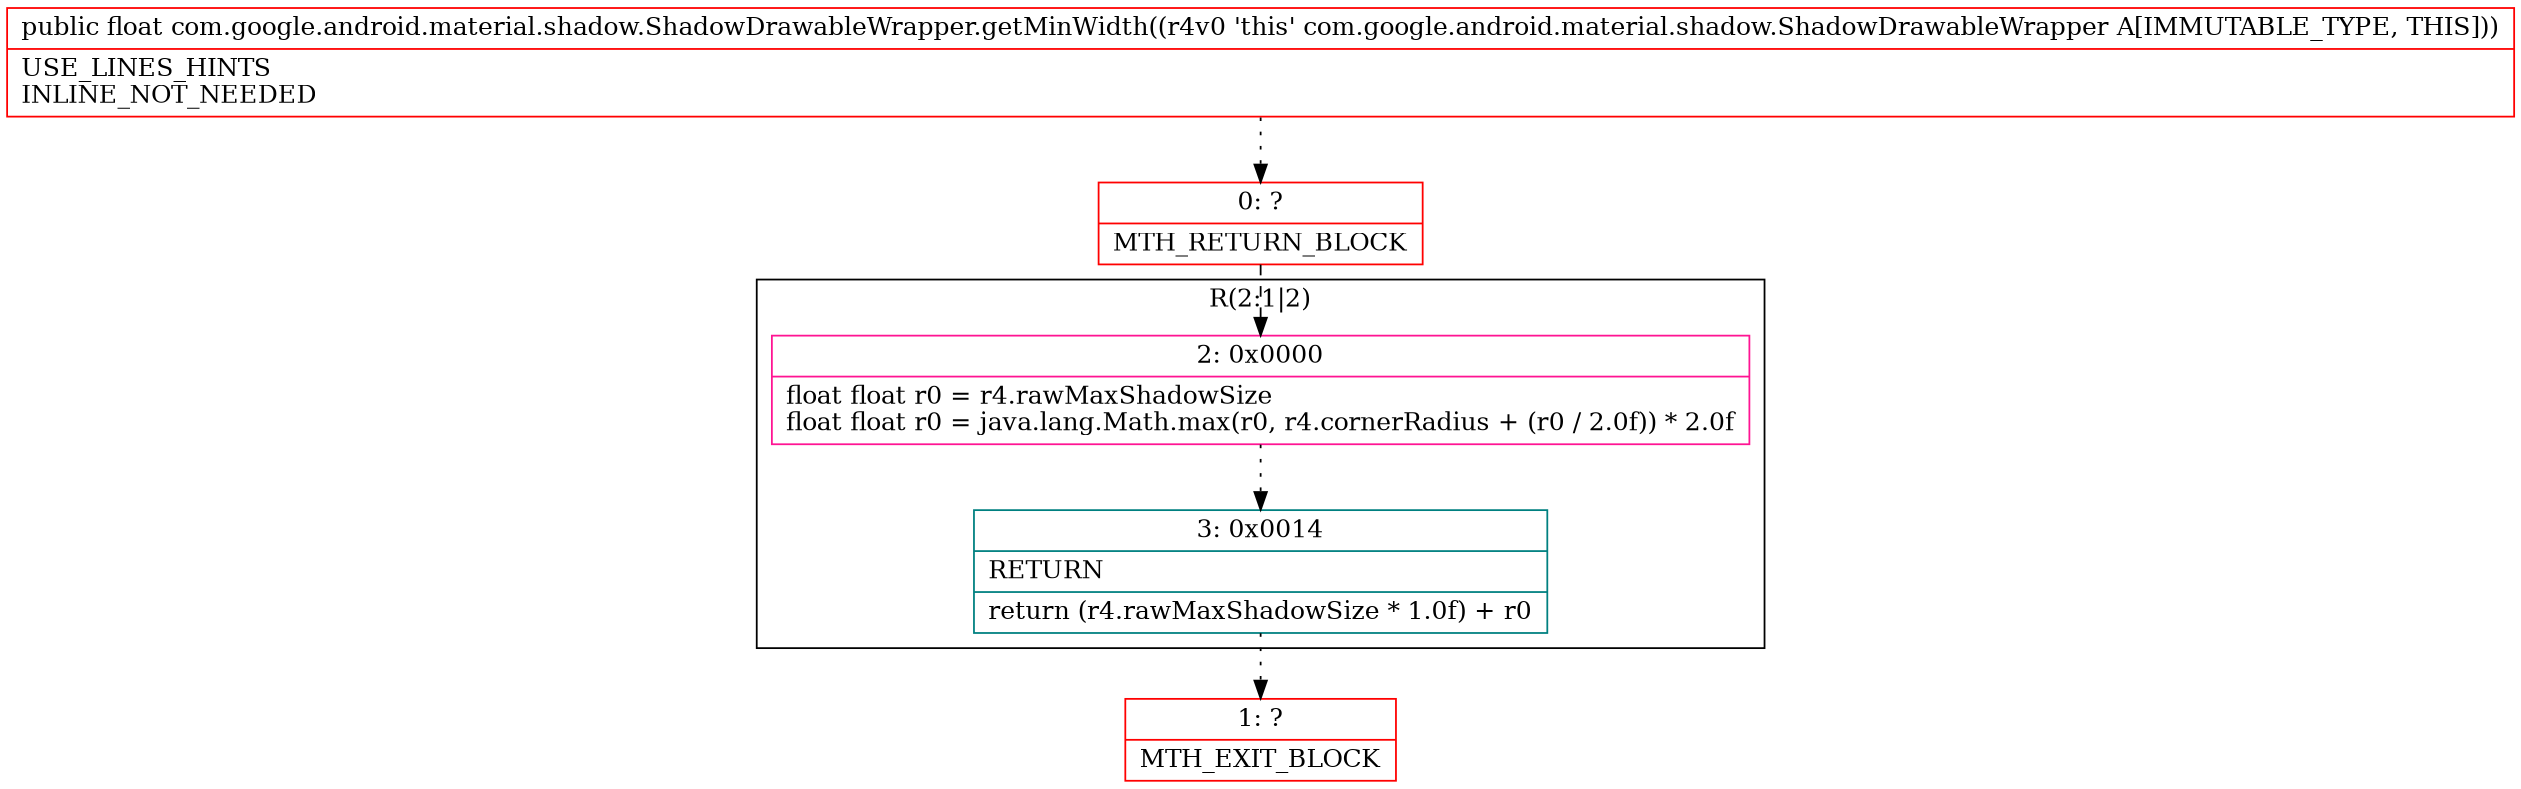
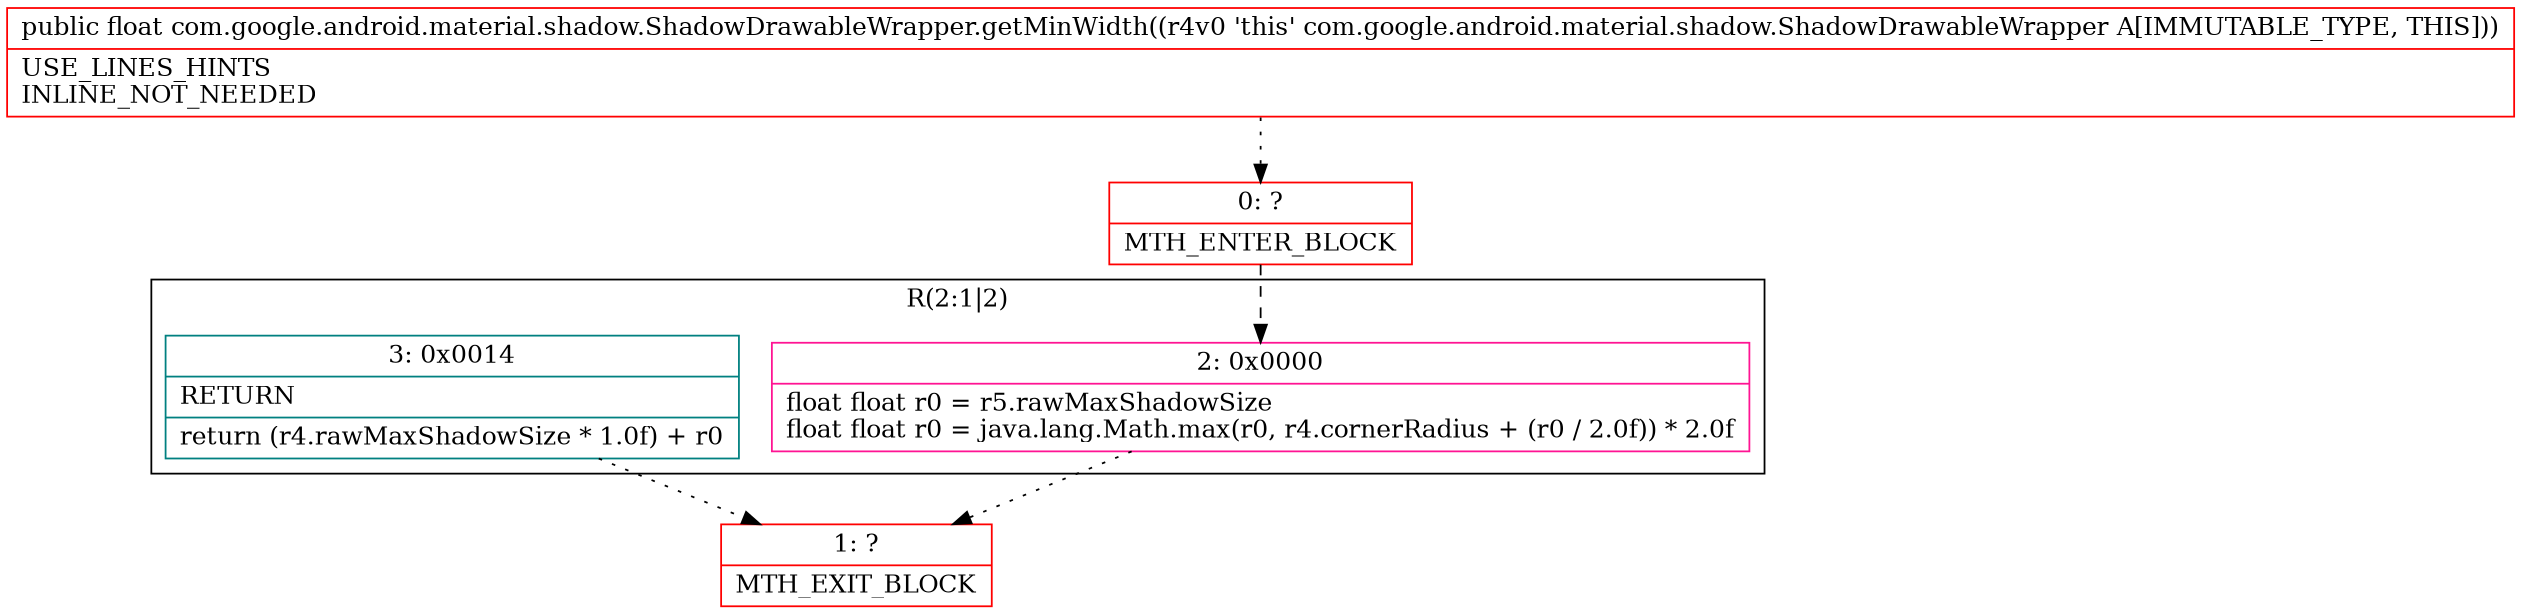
node "0: ?": text "MTH_RETURN_BLOCK" -> "MTH_ENTER_BLOCK"
node "2: 0x0000": text "float float r0 = r4.rawMaxShadowSize" -> "float float r0 = r5.rawMaxShadowSize"
edge "2: 0x0000" -> "3: 0x0014": now "2: 0x0000" -> "1: ?"
